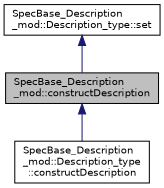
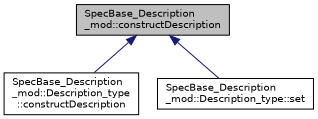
edge "SpecBase_Description _mod::constructDescription" -> "SpecBase_Description _mod::Description_type::set": reversed
